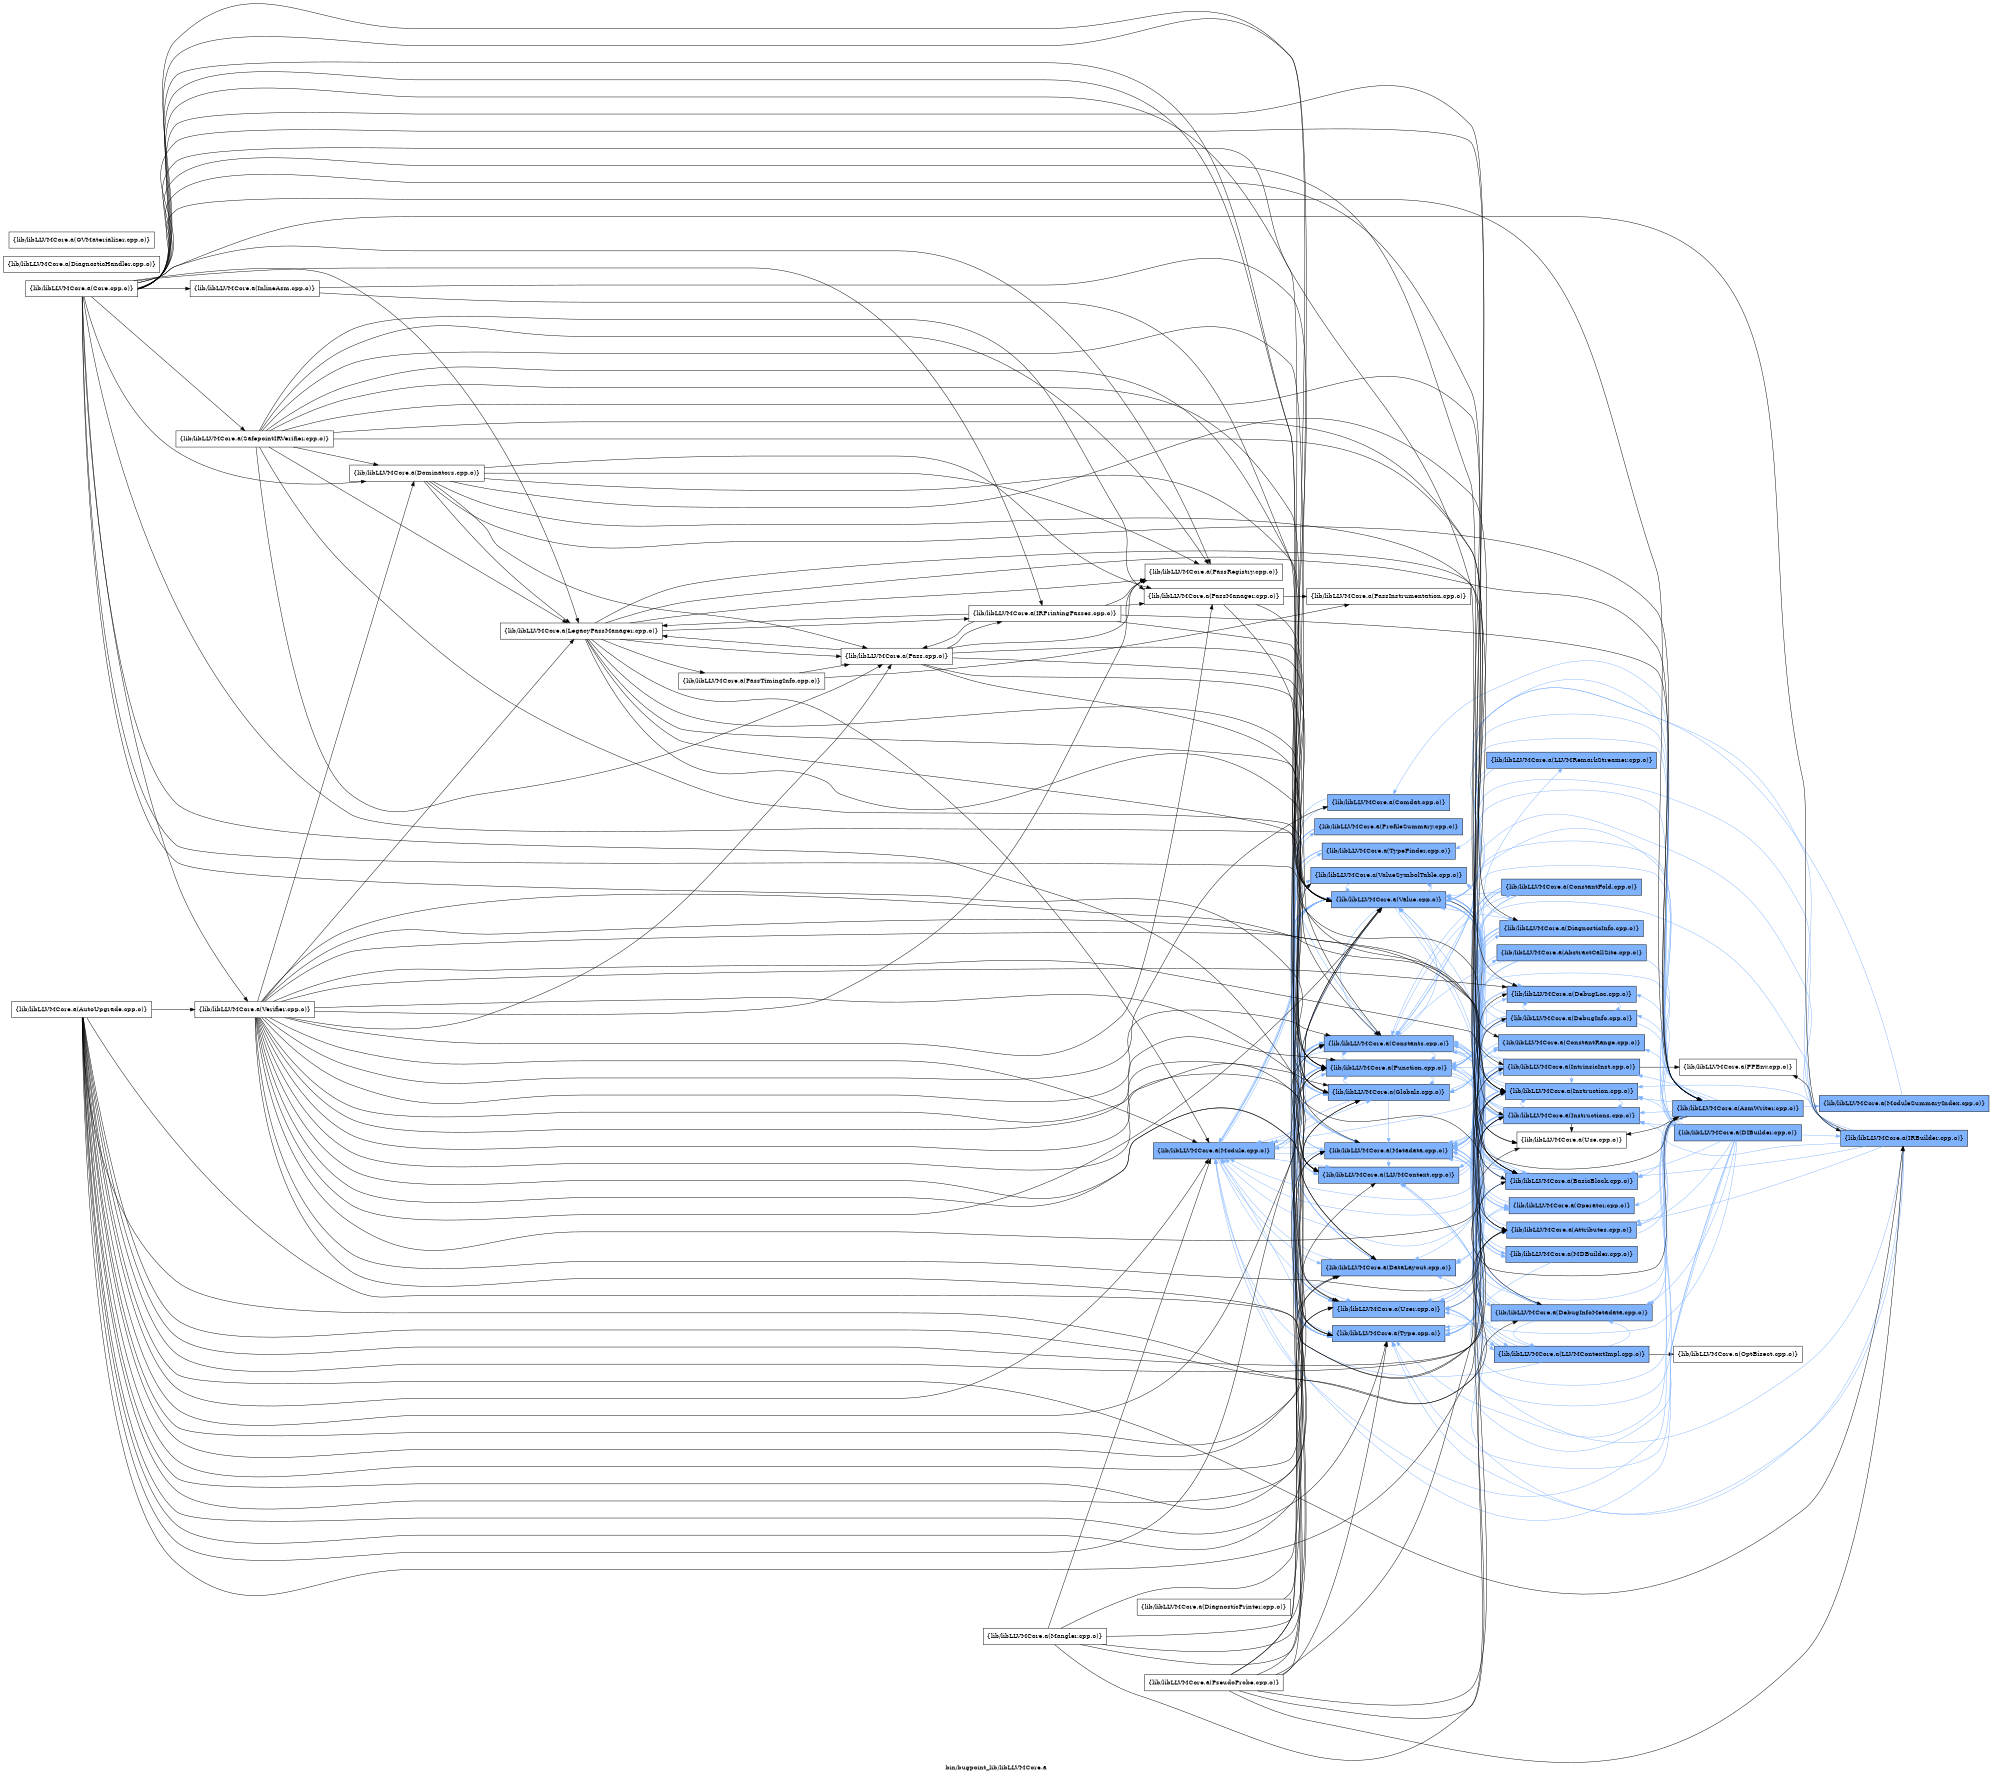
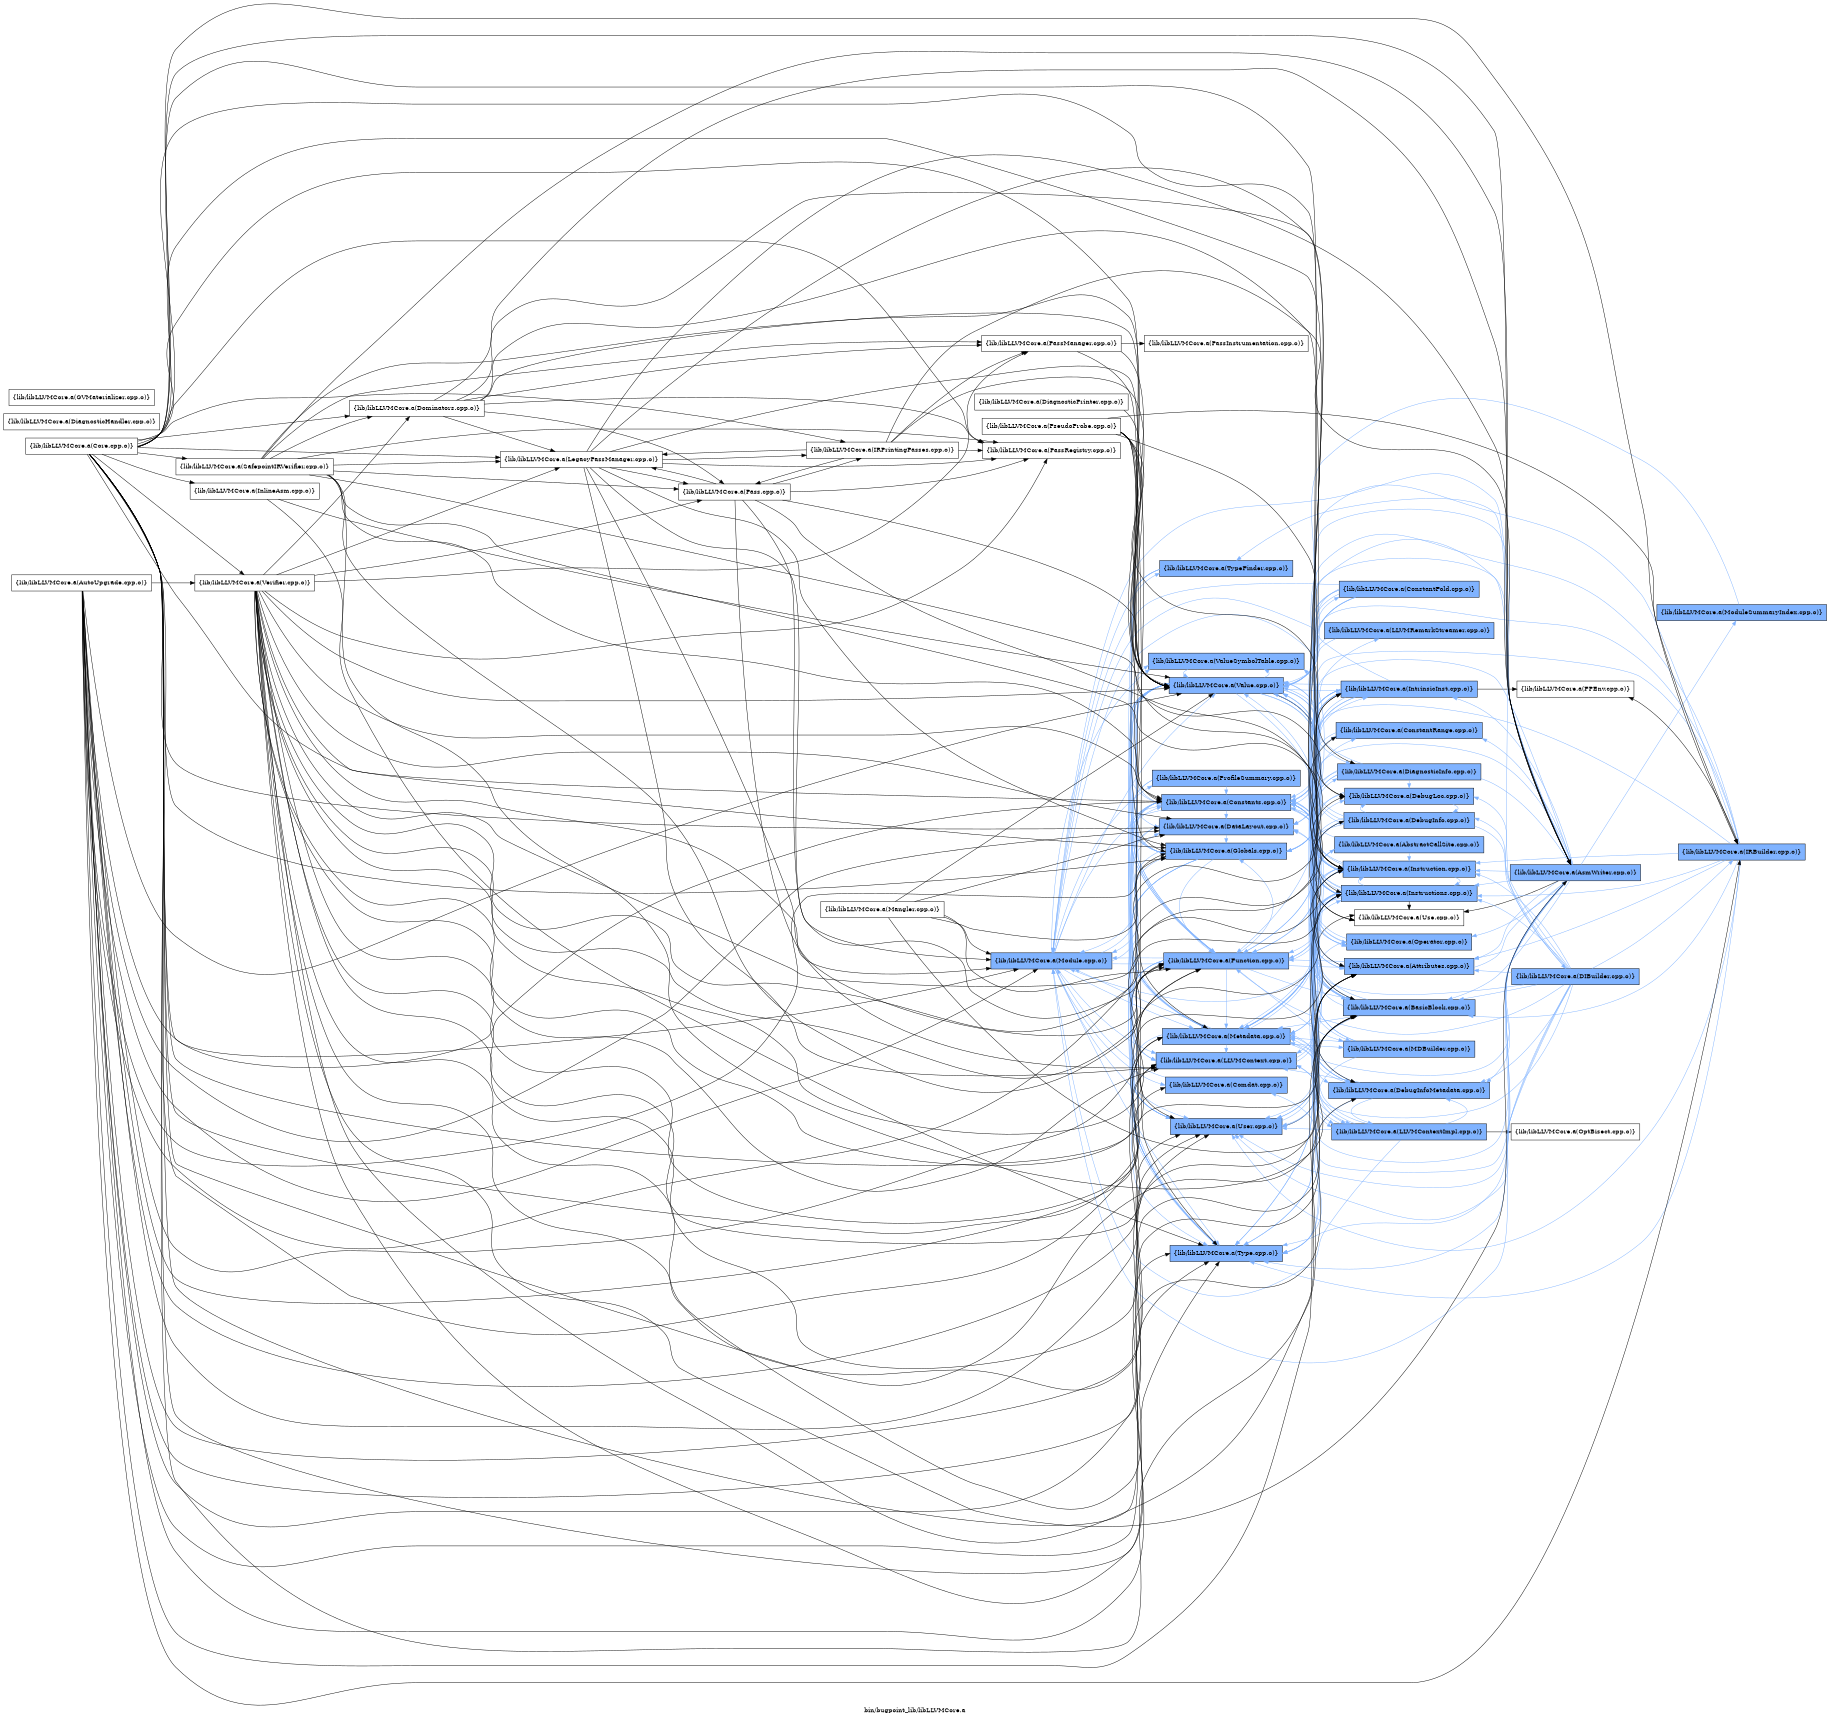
node "{lib/libLLVMCore.a(PassTimingInfo.cpp.o)}": removed
edge "{lib/libLLVMCore.a(Instructions.cpp.o)}" -> "{lib/libLLVMCore.a(LLVMContextImpl.cpp.o)}": added
edge "{lib/libLLVMCore.a(AbstractCallSite.cpp.o)}" -> "{lib/libLLVMCore.a(AsmWriter.cpp.o)}": now "{lib/libLLVMCore.a(DiagnosticInfo.cpp.o)}" -> "{lib/libLLVMCore.a(AsmWriter.cpp.o)}"
edge "{lib/libLLVMCore.a(Core.cpp.o)}" -> "{lib/libLLVMCore.a(Module.cpp.o)}": added
edge "{lib/libLLVMCore.a(Globals.cpp.o)}" -> "{lib/libLLVMCore.a(DataLayout.cpp.o)}": reversed
edge "{lib/libLLVMCore.a(PseudoProbe.cpp.o)}" -> "{lib/libLLVMCore.a(ValueSymbolTable.cpp.o)}": now "{lib/libLLVMCore.a(PseudoProbe.cpp.o)}" -> "{lib/libLLVMCore.a(Value.cpp.o)}"
